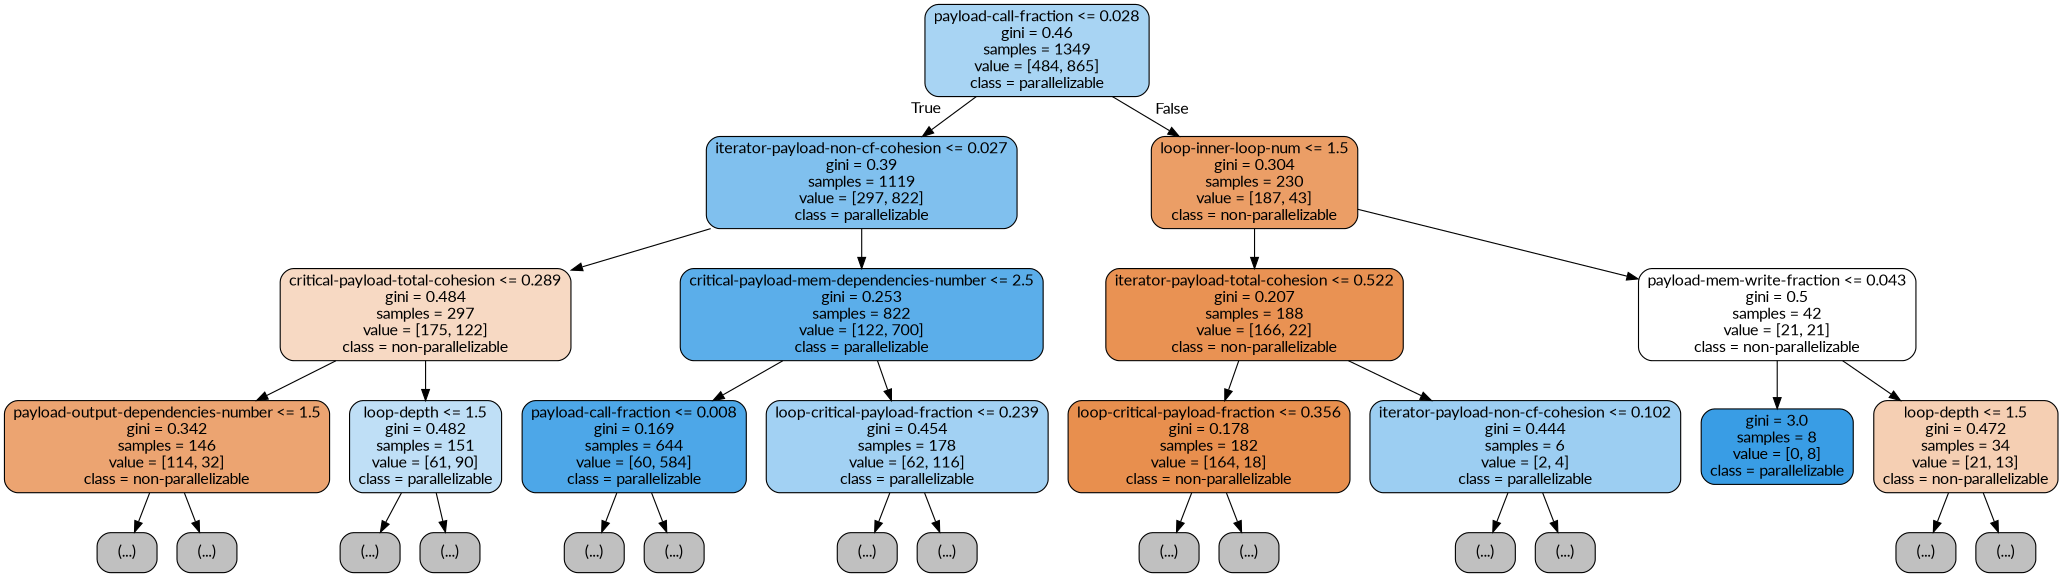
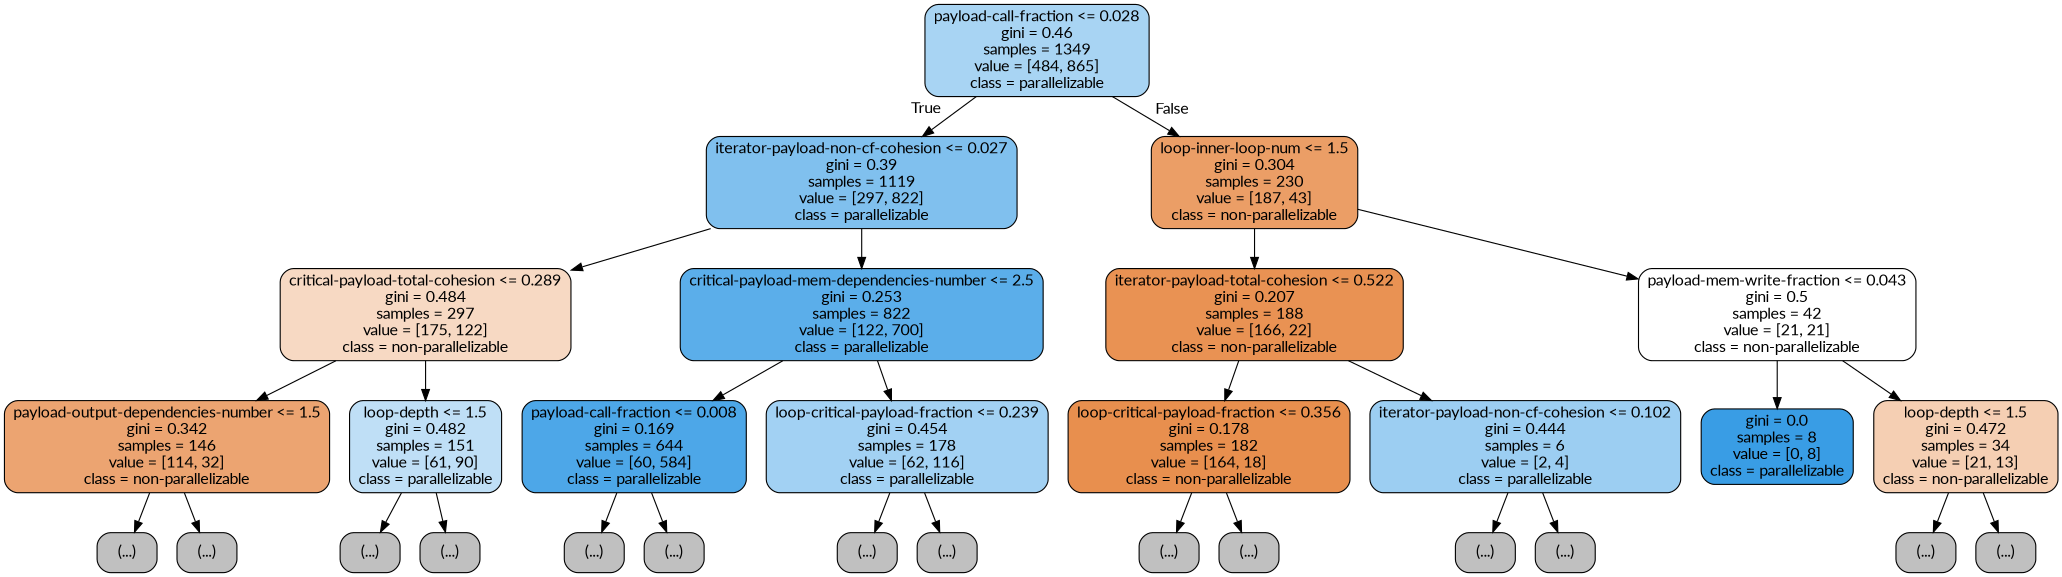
node "gini = 3.0 samples = 8 value = [0, 8] class = parallelizable": label "gini = 3.0 samples = 8 value = [0, 8] class = parallelizable" -> "gini = 0.0 samples = 8 value = [0, 8] class = parallelizable"
